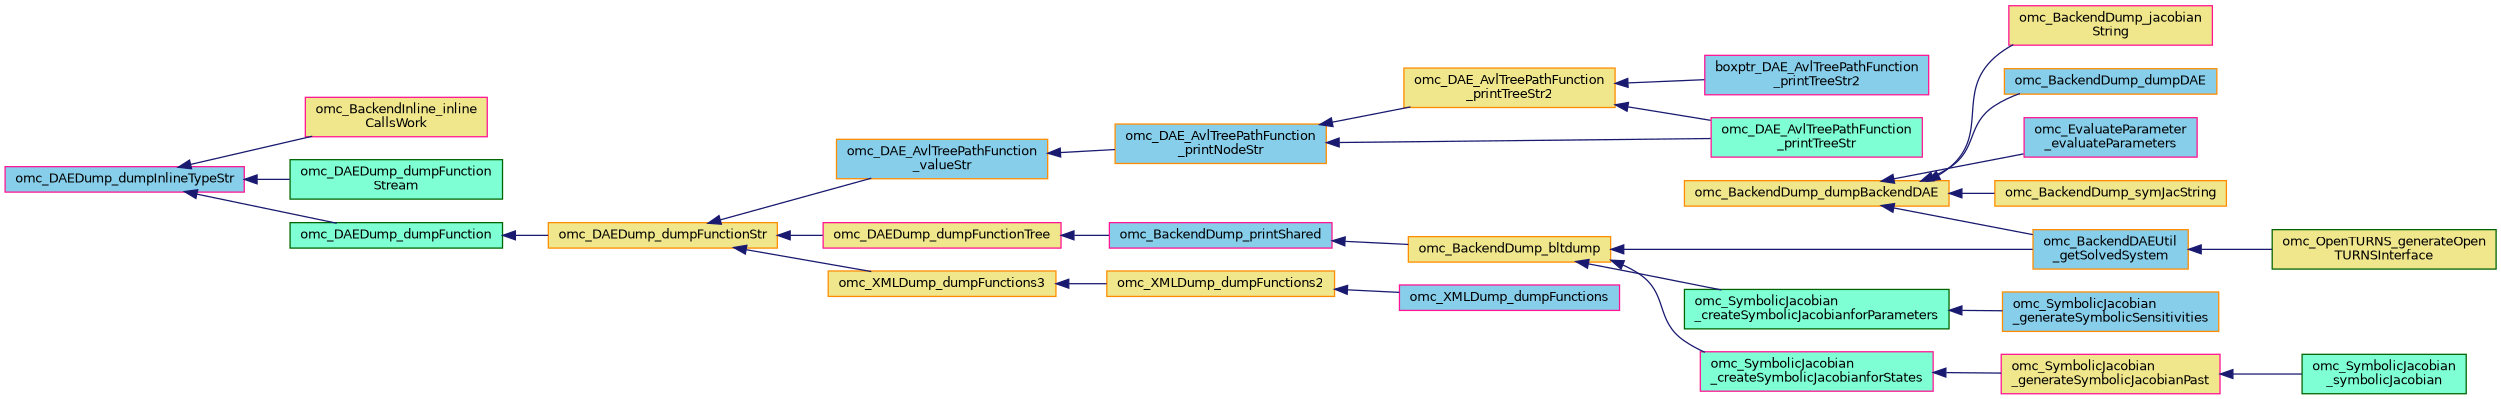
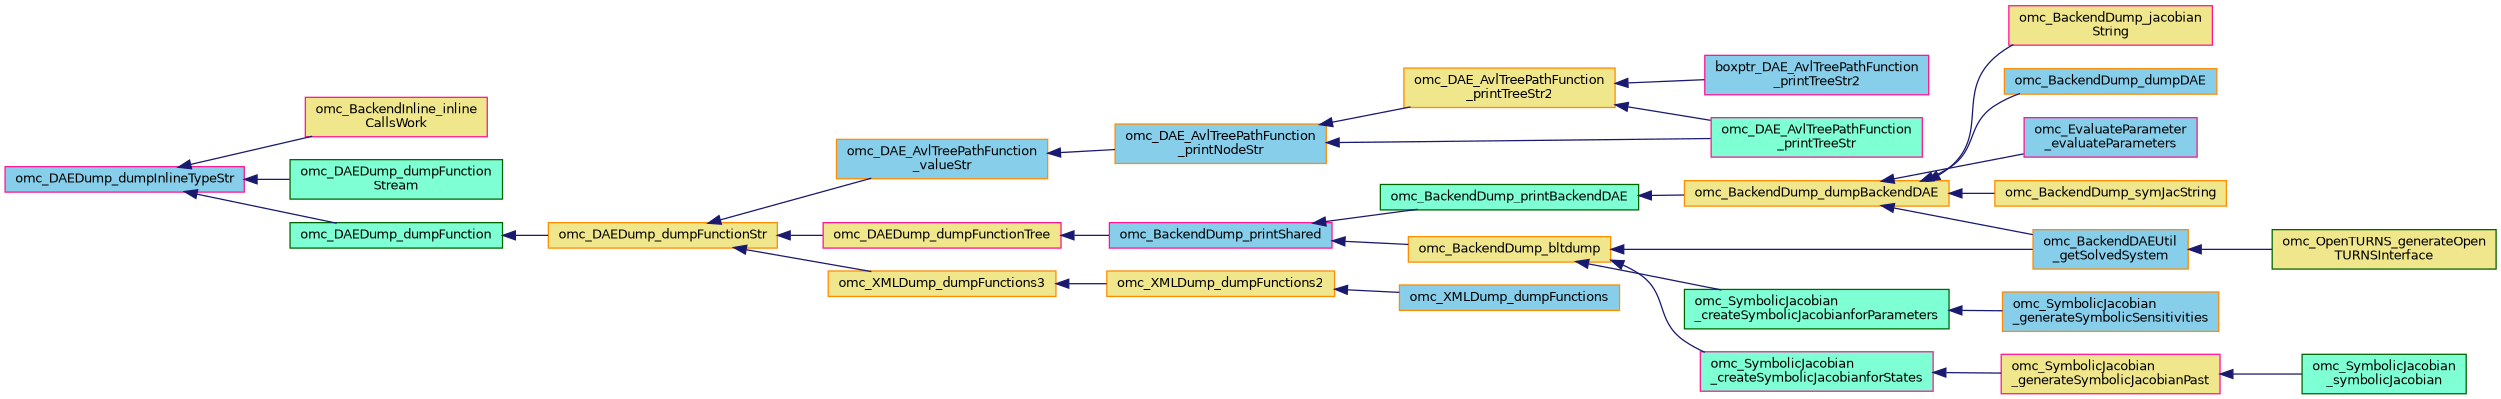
node "omc_BackendDump_printBackendDAE": added
node "omc_XMLDump_dumpFunctions": color deeppink -> darkorange
